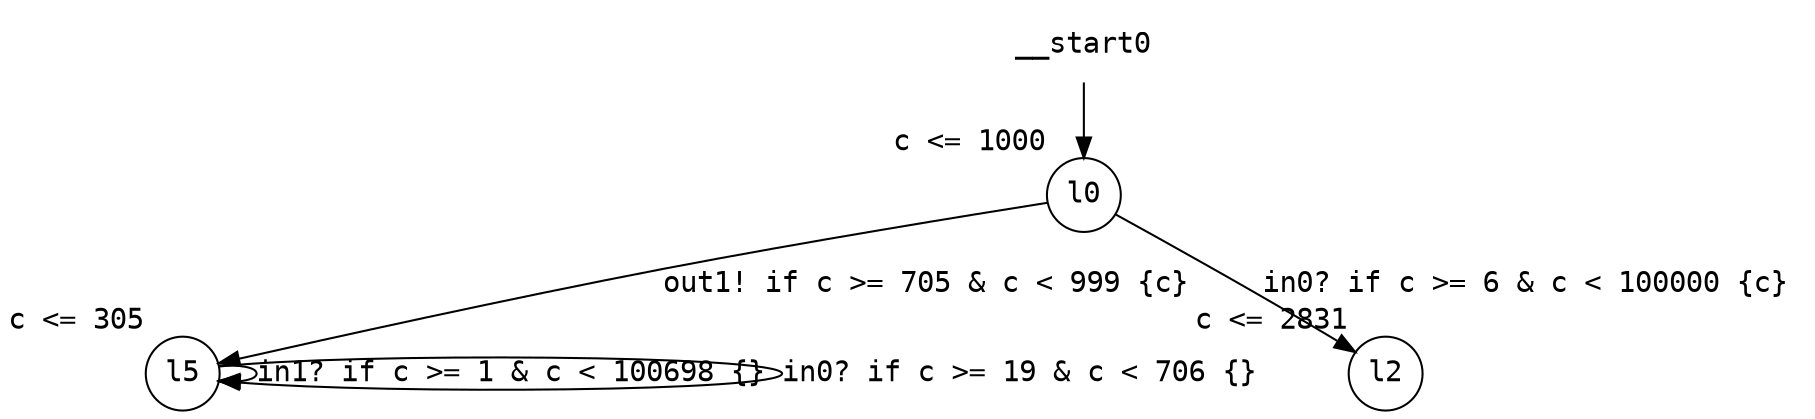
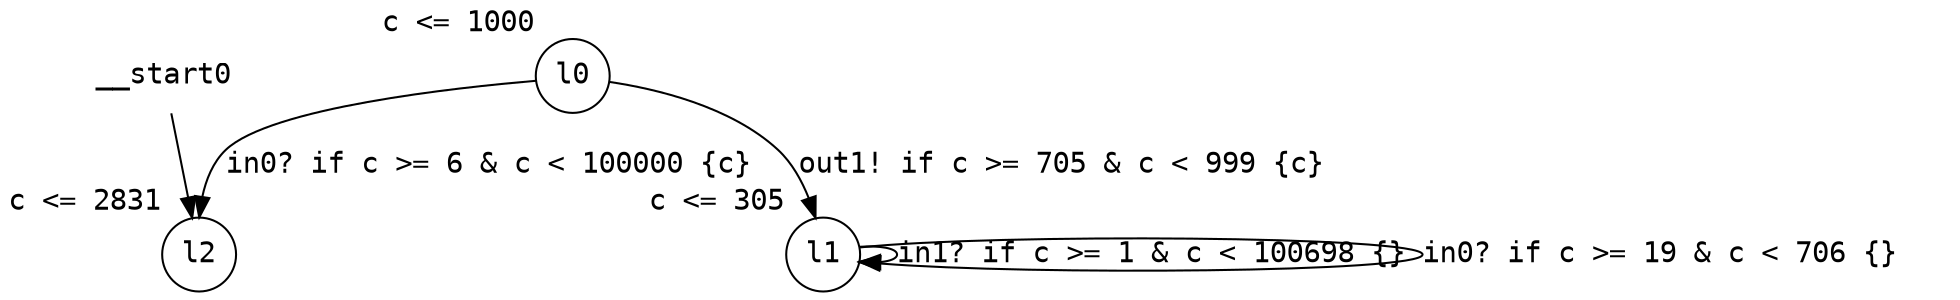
edge "__start0" -> "l0 c <= 1000": now "__start0" -> "l2 c <= 2831"
node "l5 c <= 305": label "l5 c <= 305" -> "l1 c <= 305"
